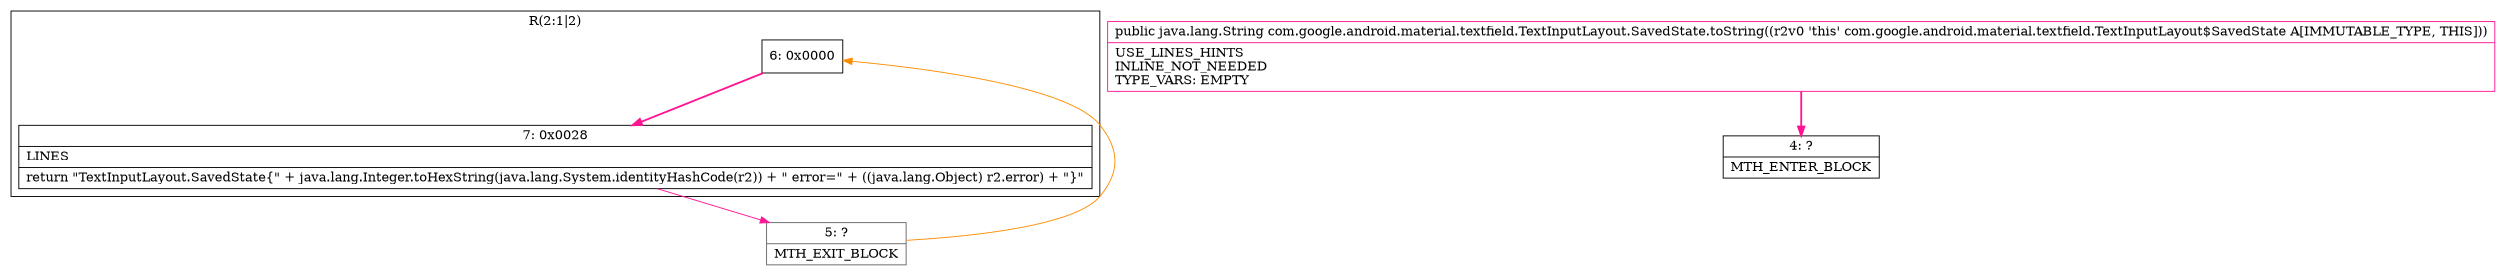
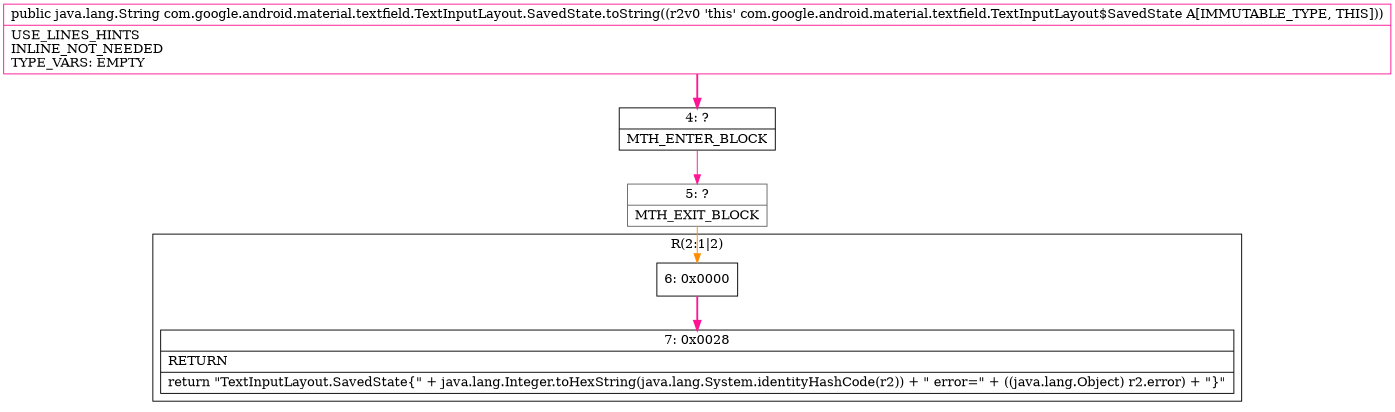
node "7: 0x0028": text "LINES" -> "RETURN"
edge "7: 0x0028" -> "5: ?": now "4: ?" -> "5: ?"
